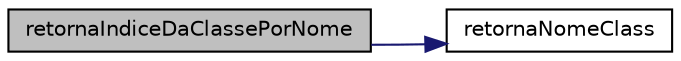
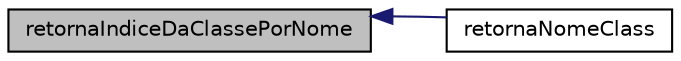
edge "retornaIndiceDaClassePorNome" -> "retornaNomeClass": reversed
